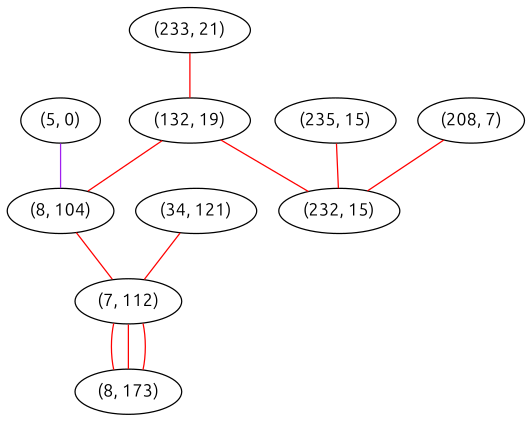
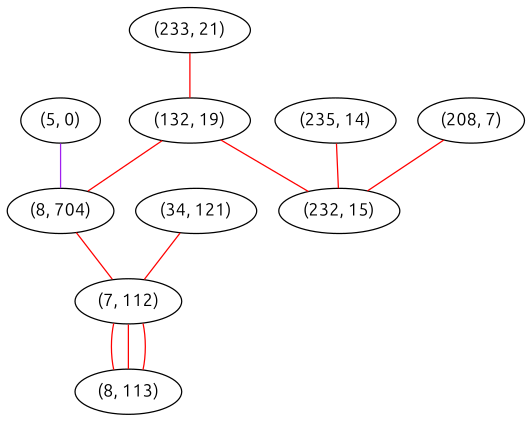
node "(235, 15)": label "(235, 15)" -> "(235, 14)"
node "(8, 104)": label "(8, 104)" -> "(8, 704)"
node "(8, 173)": label "(8, 173)" -> "(8, 113)"
